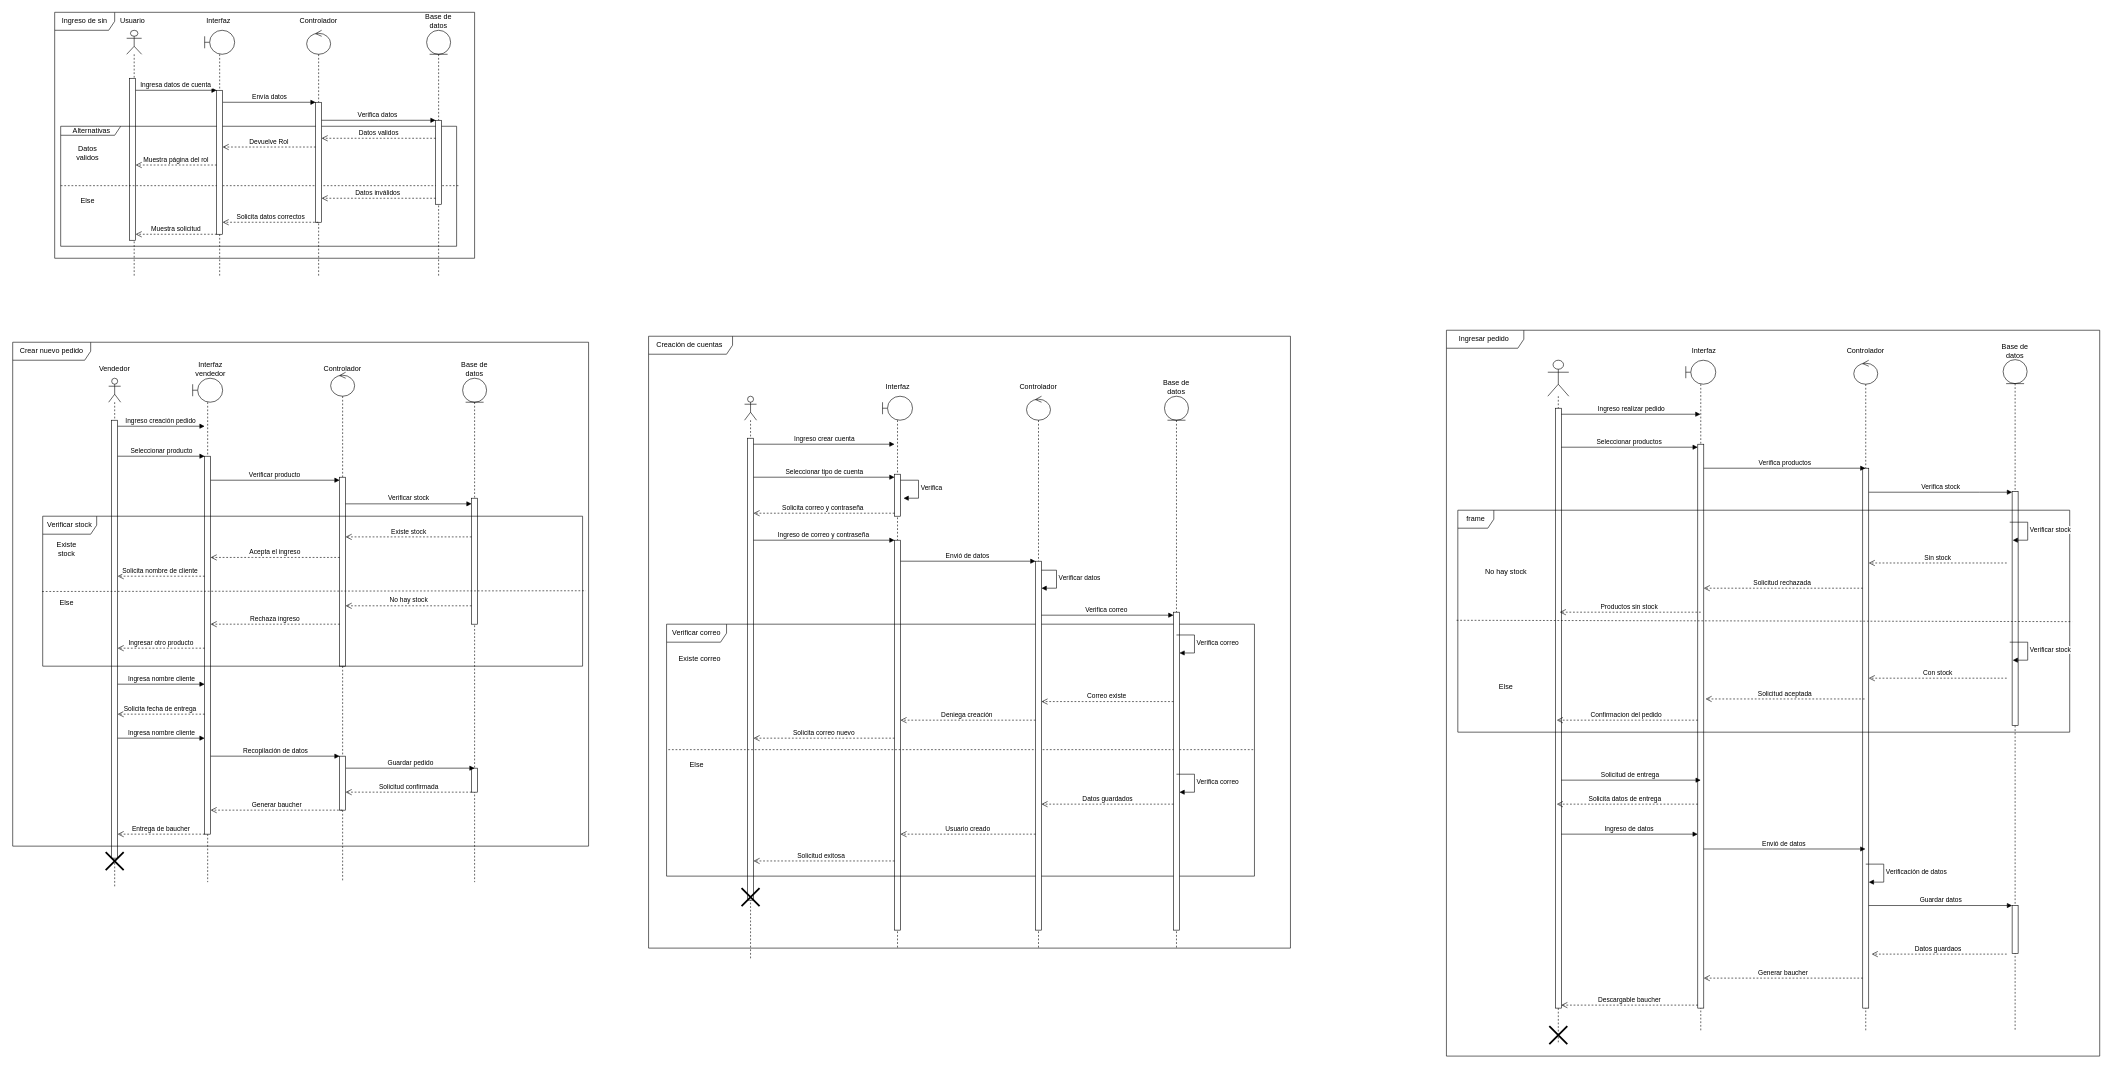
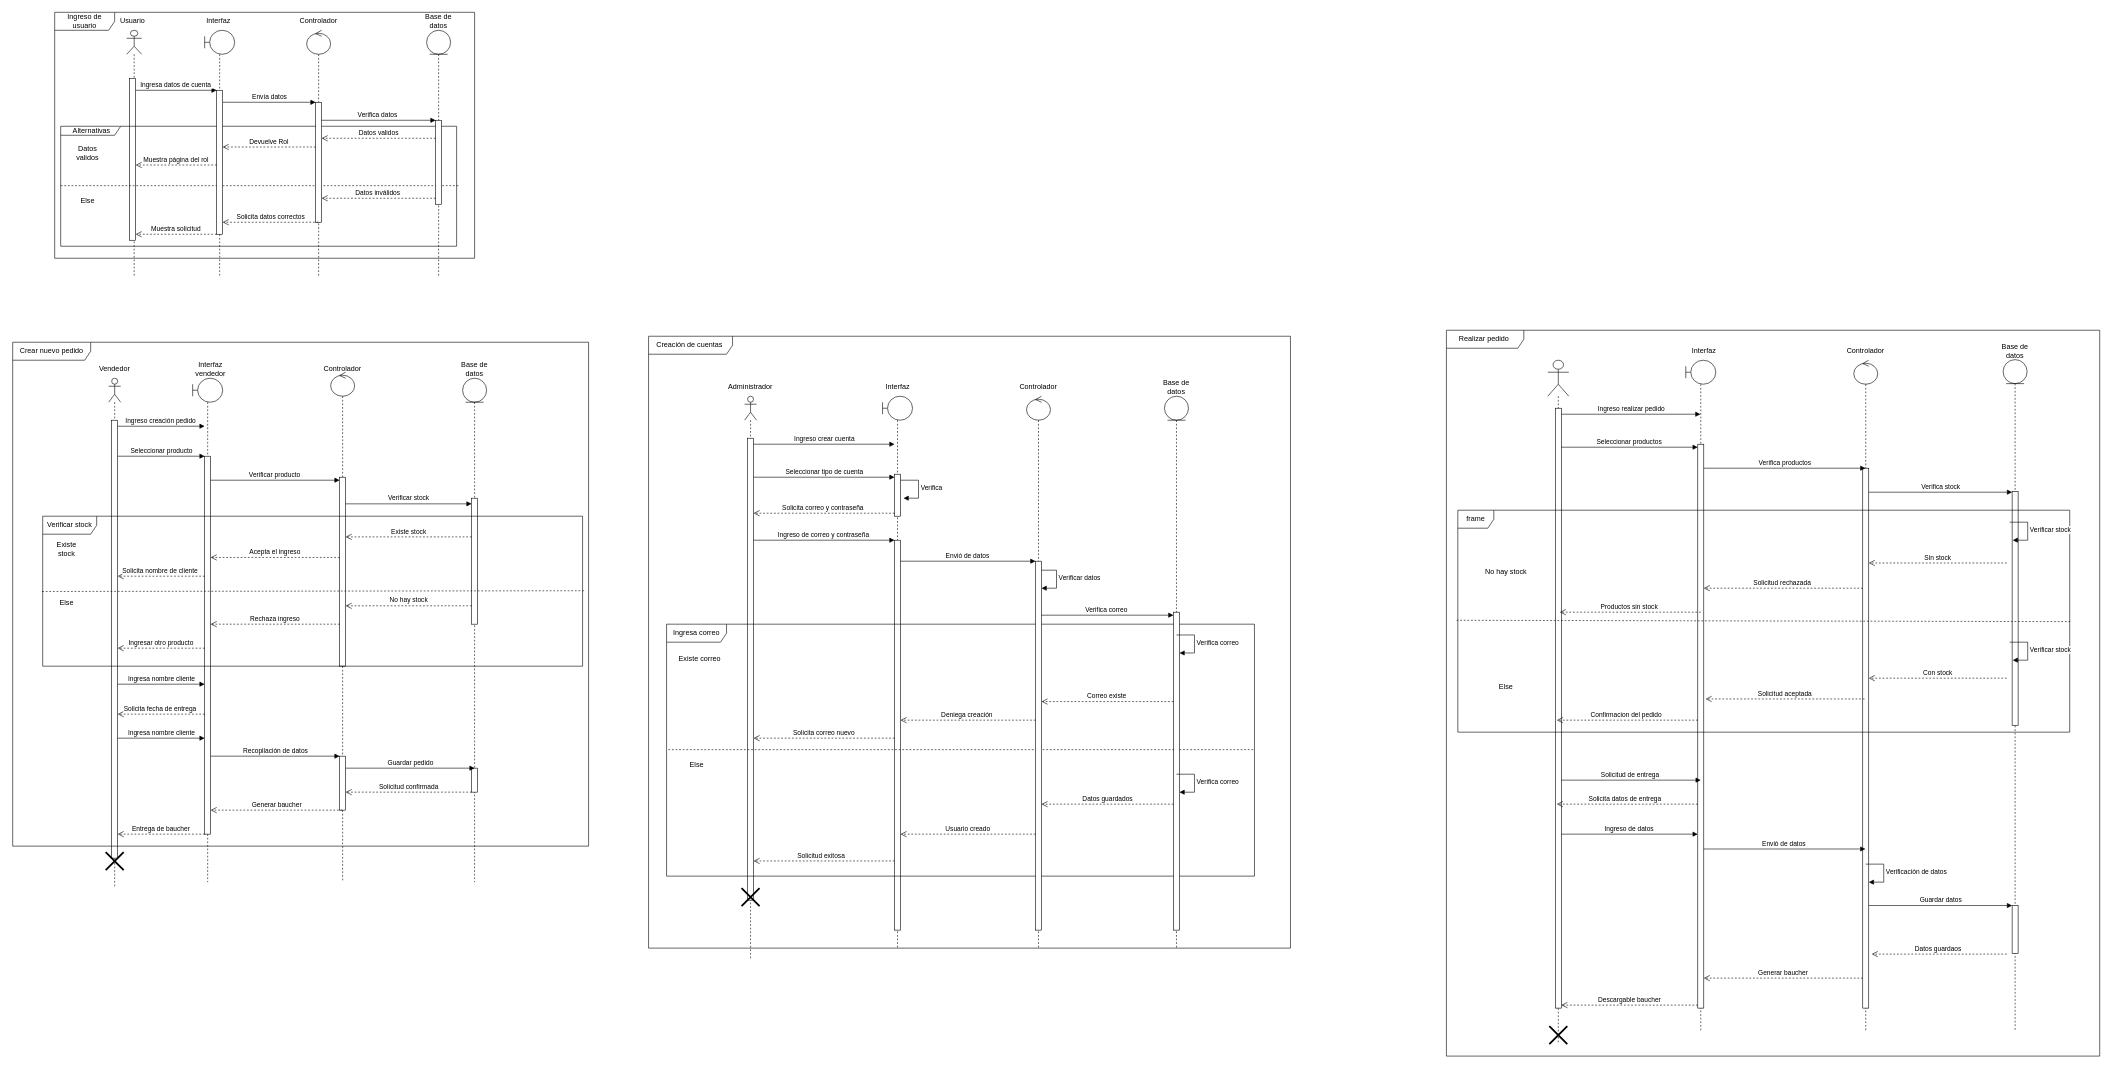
node "Ingreso de sin": label "Ingreso de sin" -> "Ingreso de usuario"
node "Ingresar pedido": label "Ingresar pedido" -> "Realizar pedido"
node "Administrador": added
node "Verificar correo": label "Verificar correo" -> "Ingresa correo"
